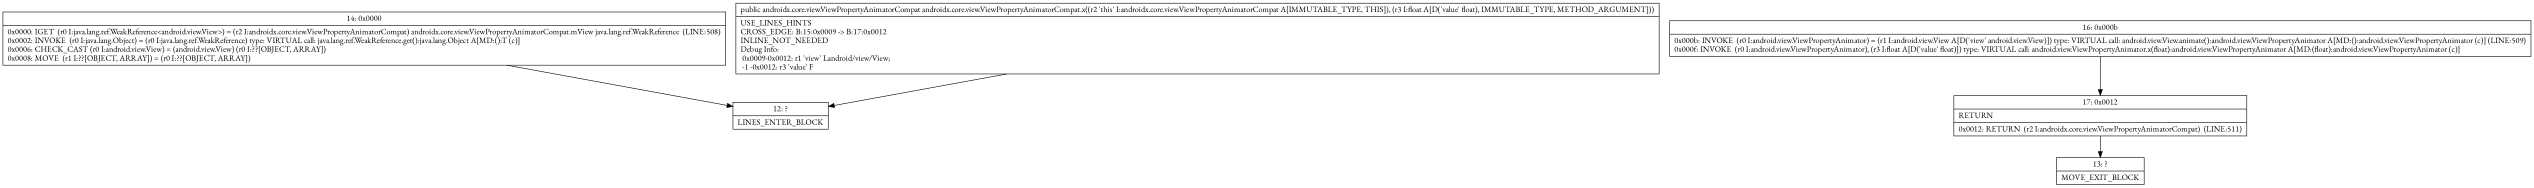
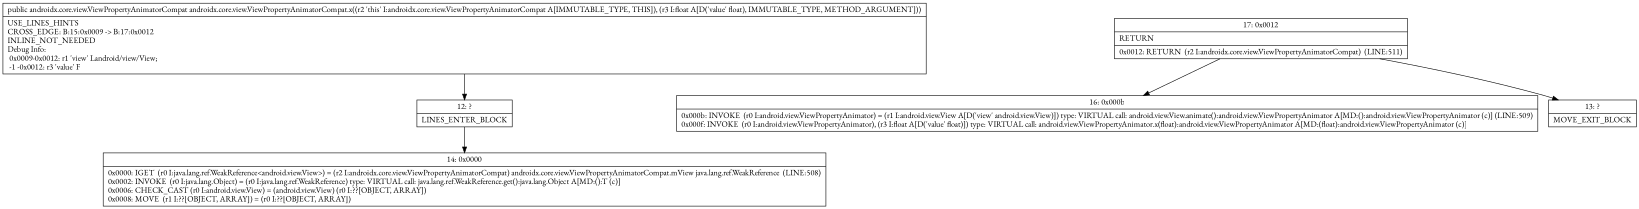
edge "16: 0x000b" -> "17: 0x0012": reversed
edge "14: 0x0000" -> "12: ?": reversed
